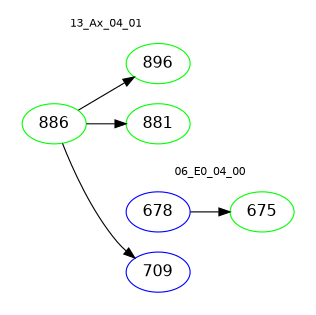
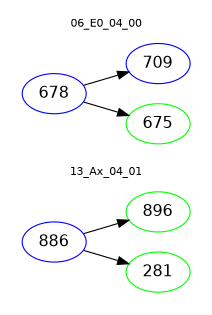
node "886": color green -> blue
node "881": label "881" -> "281"
edge "886" -> "709": now "678" -> "709"
